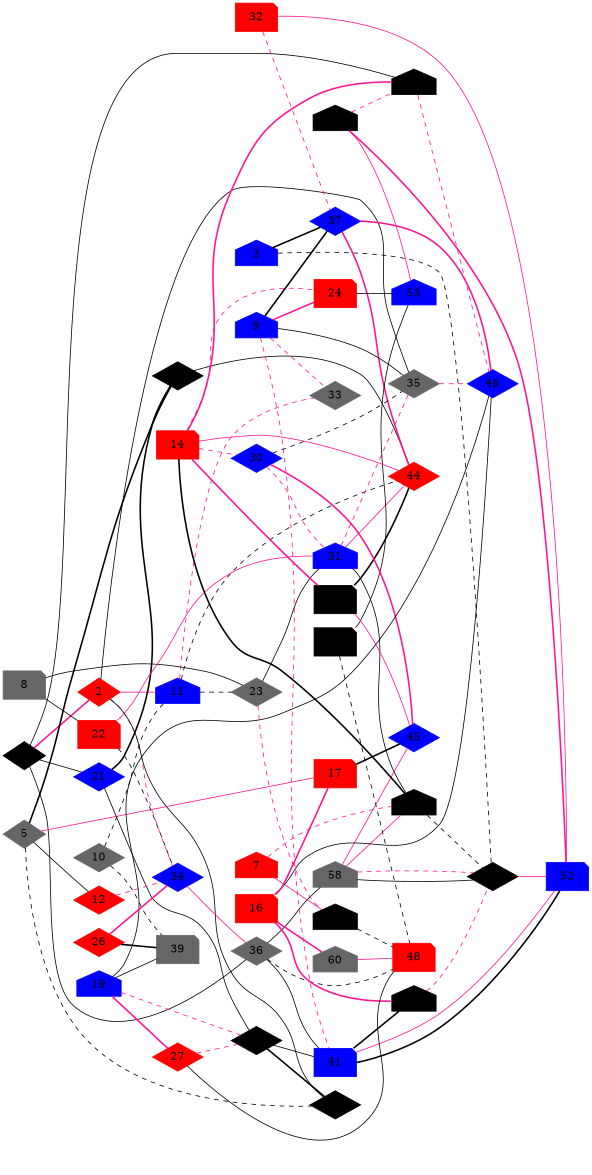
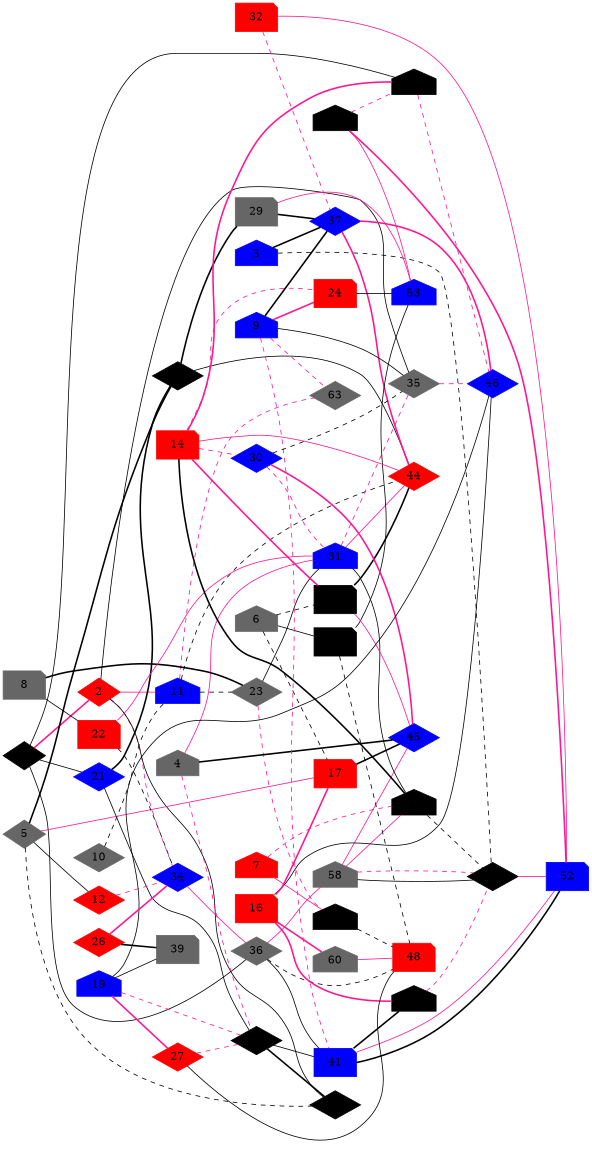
node "29": added
node "33": label "33" -> "63"
node "6": added
edge "8" -- "23": style solid -> bold
node "4": added
edge "10" -- "39": removed
edge "58" -- "36": color black -> deeppink
